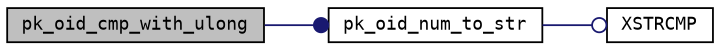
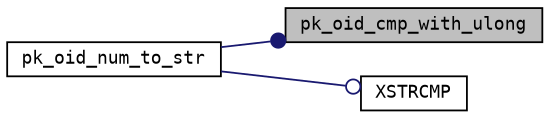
edge "pk_oid_cmp_with_ulong" -> "pk_oid_num_to_str": reversed
